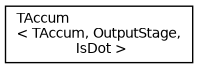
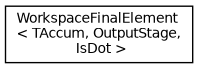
node "TAccum < TAccum, OutputStage, IsDot >": label "TAccum < TAccum, OutputStage, IsDot >" -> "WorkspaceFinalElement < TAccum, OutputStage, IsDot >"
